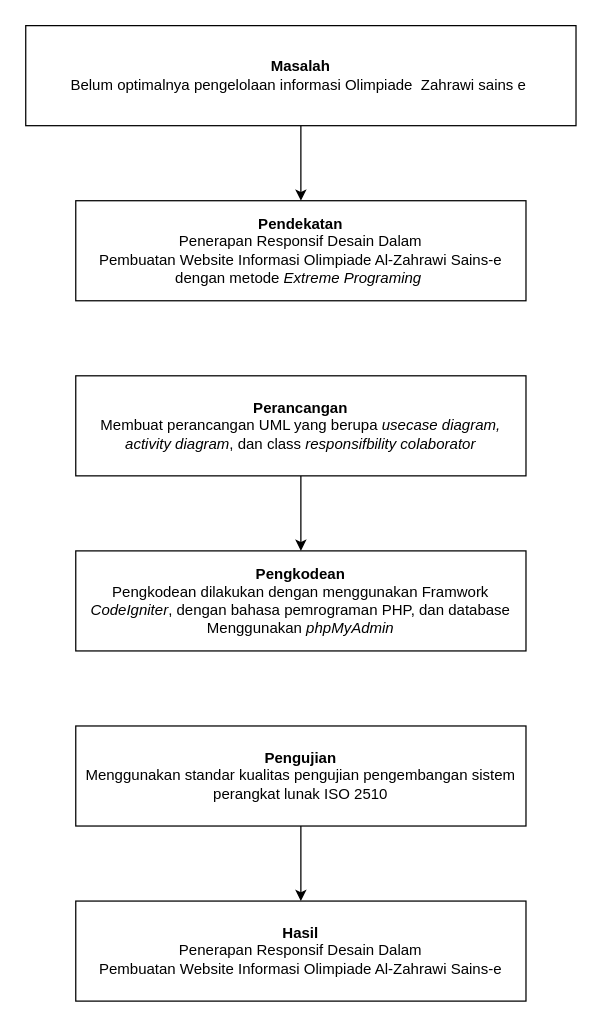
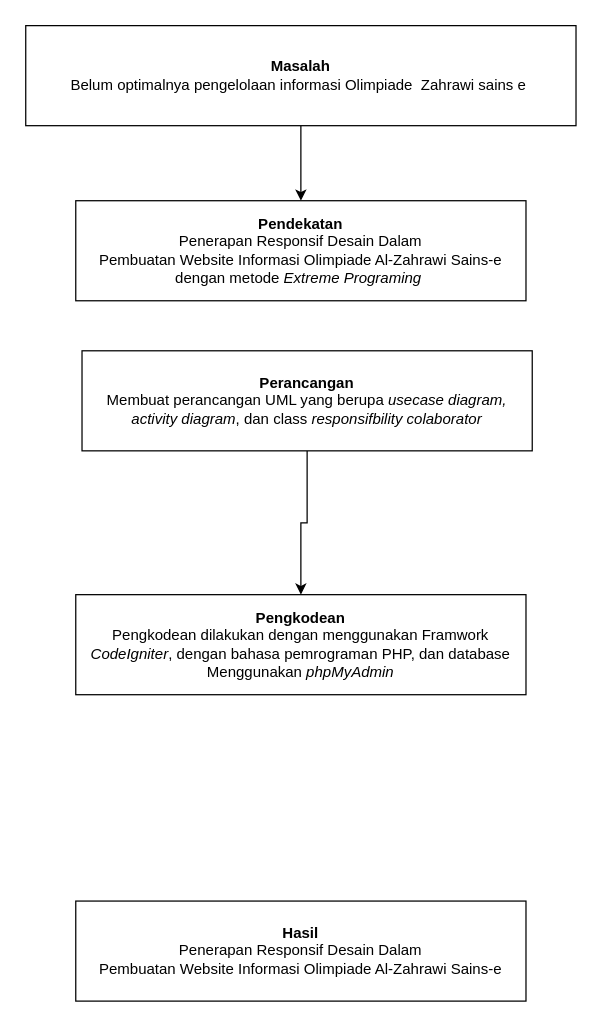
node "Perancangan Membuat perancangan UML yang berupa usecase diagram, activity diagram, dan class responsifbility colaborator": moved (301, 426) -> (307, 401)
node "Pengkodean Pengkodean dilakukan dengan menggunakan Framwork CodeIgniter, dengan bahasa pemrograman PHP, dan database Menggunakan phpMyAdmin": moved (301, 601) -> (301, 644)
node "Pengujian Menggunakan standar kualitas pengujian pengembangan sistem perangkat lunak ISO 2510": removed
edge "Pengujian Menggunakan standar kualitas pengujian pengembangan sistem perangkat lunak ISO 2510" -> "Hasil Penerapan Responsif Desain Dalam Pembuatan Website Informasi Olimpiade Al-Zahrawi Sains-e": removed
